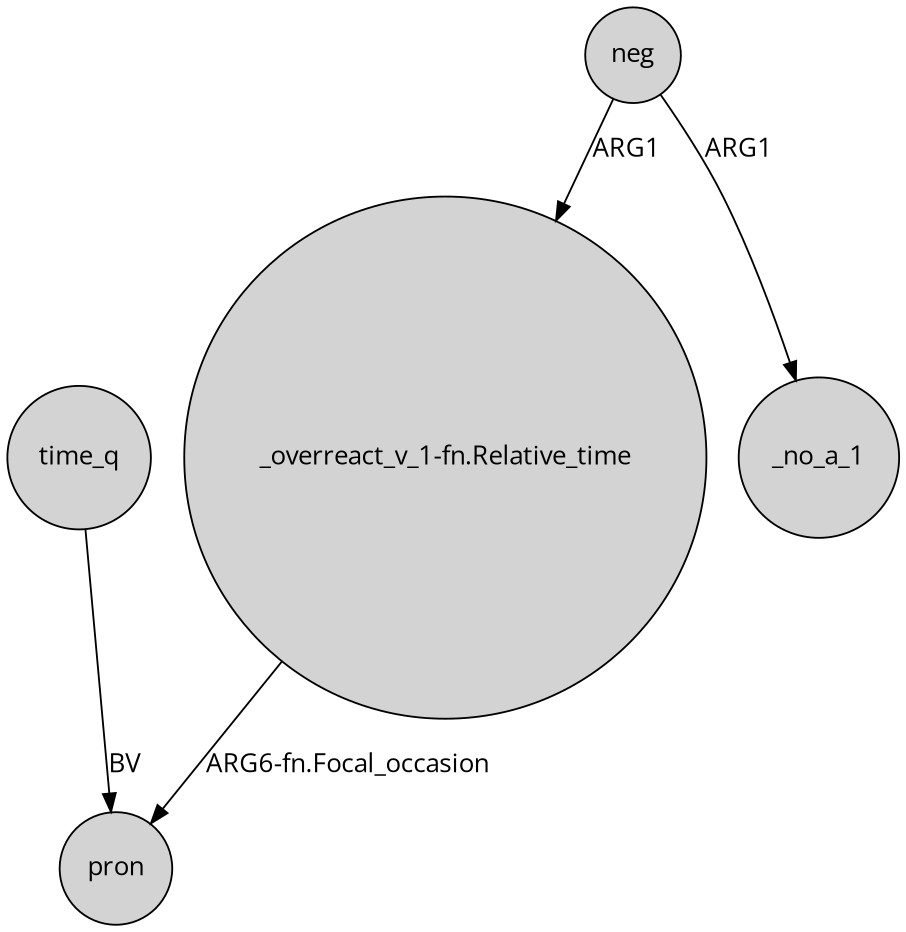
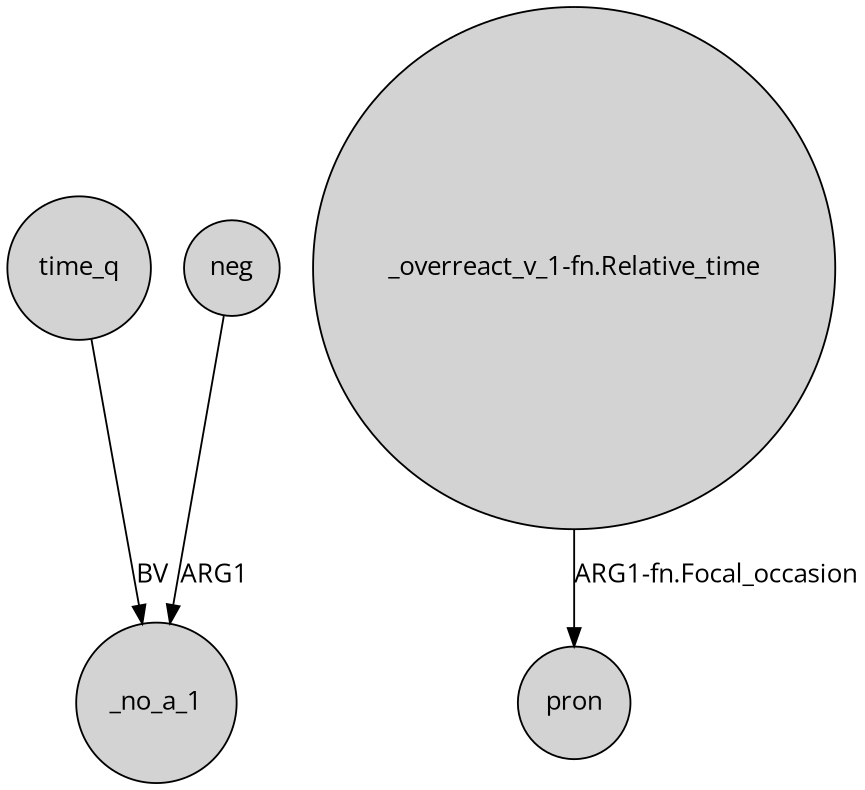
edge "neg" -> "_overreact_v_1-fn.Relative_time": removed, label "ARG1"
edge "time_q" -> "pron": now "time_q" -> "_no_a_1"
edge "_overreact_v_1-fn.Relative_time" -> "pron": label "ARG6-fn.Focal_occasion" -> "ARG1-fn.Focal_occasion"
